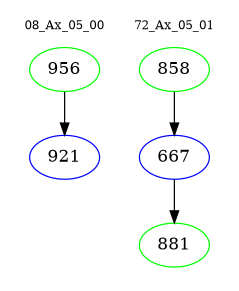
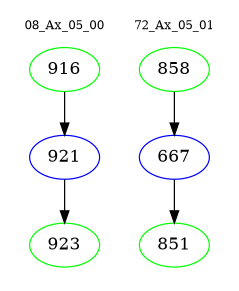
node "956": label "956" -> "916"
node "923": added
node "881": label "881" -> "851"
